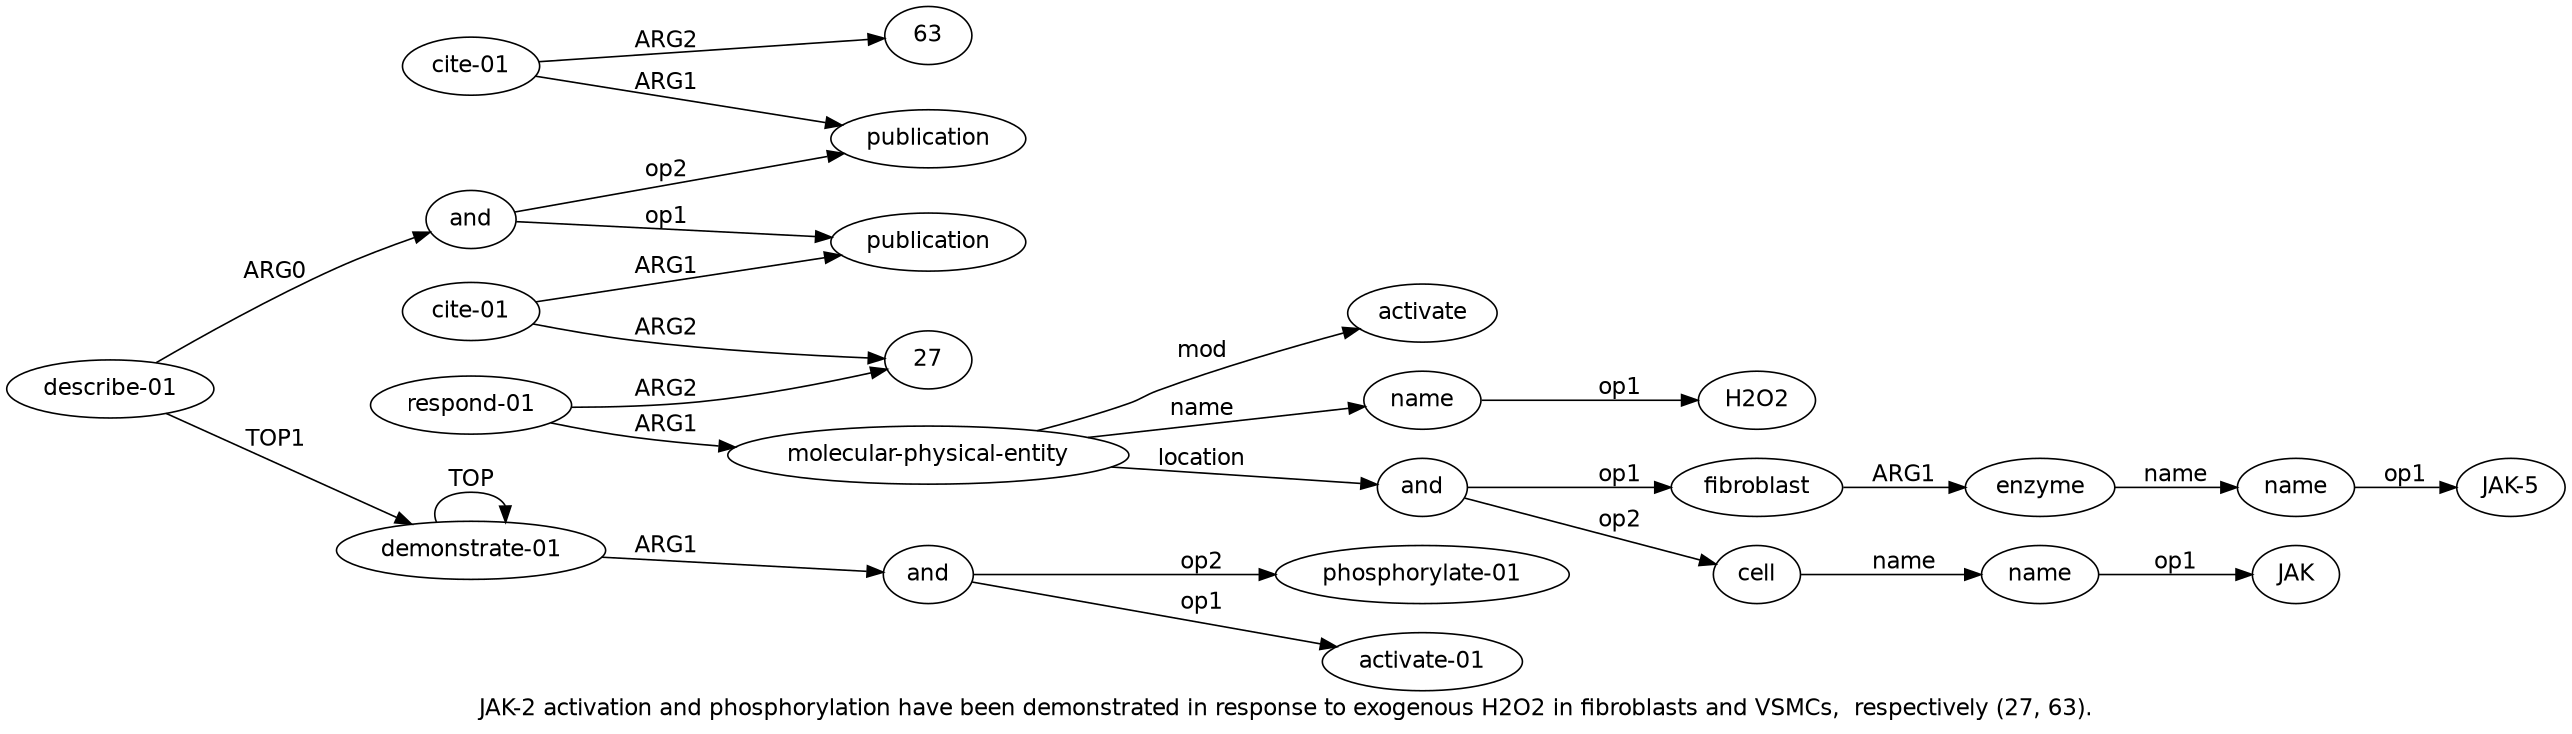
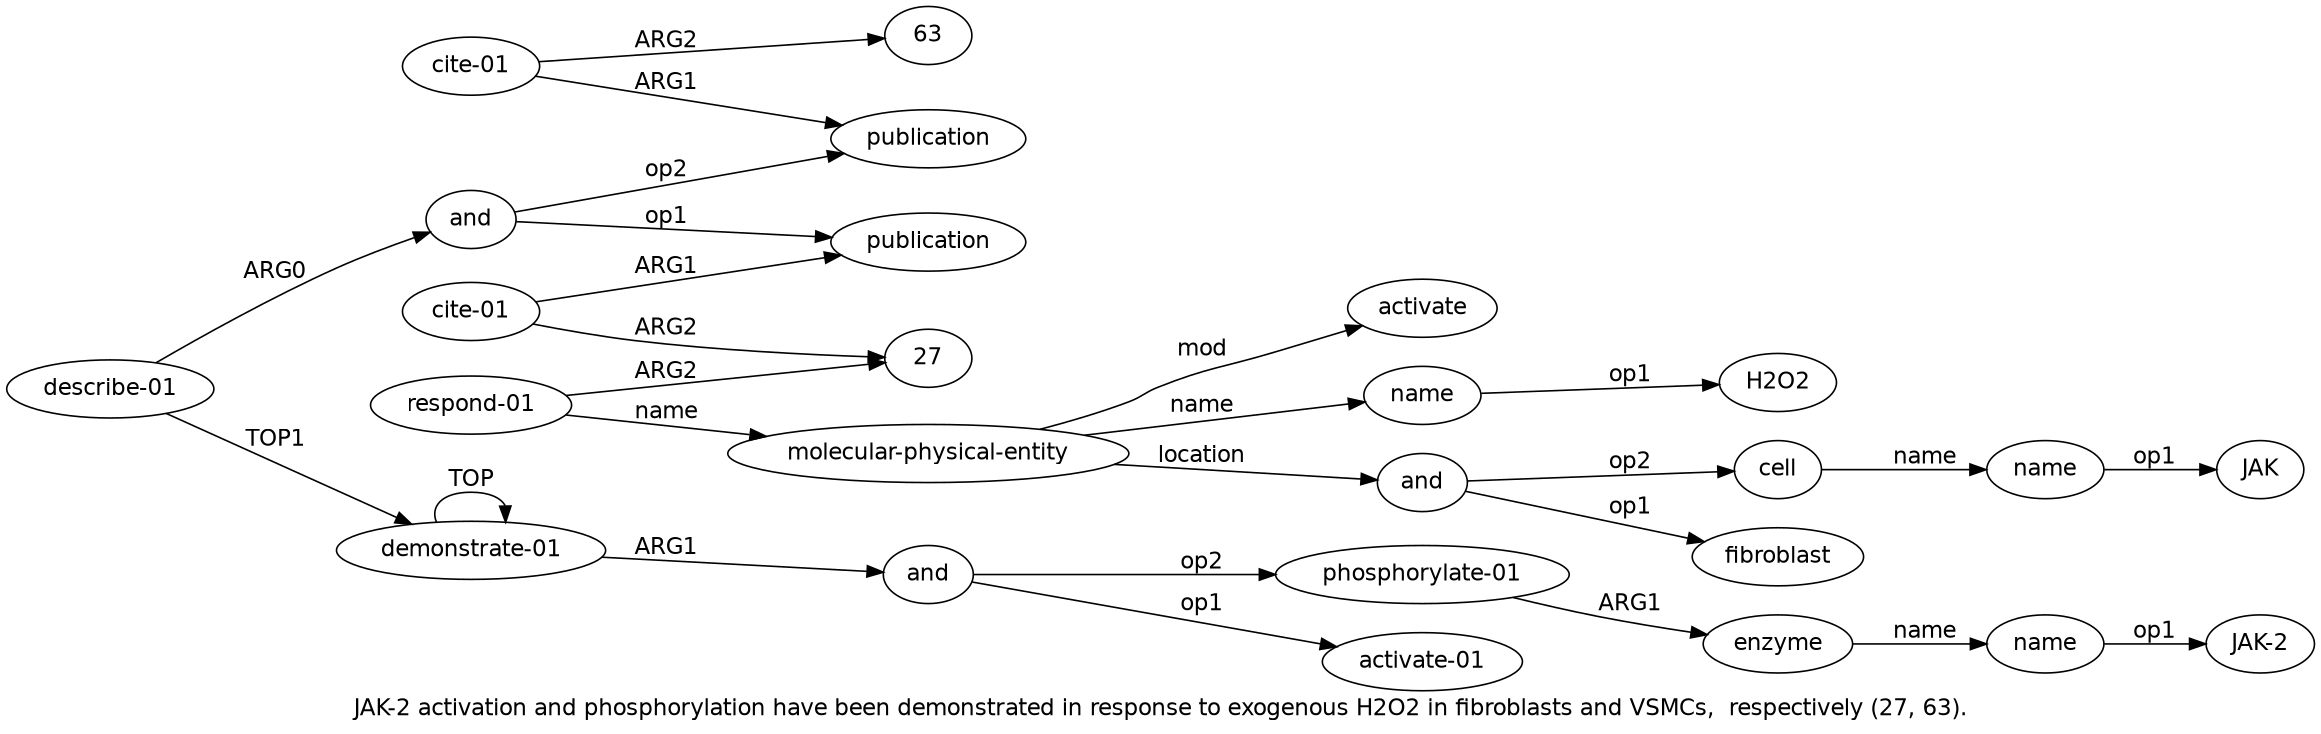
edge "respond-01" -> "molecular-physical-entity": label "ARG1" -> "name"
edge "fibroblast" -> "enzyme": now "phosphorylate-01" -> "enzyme"
node "JAK-5": label "JAK-5" -> "JAK-2"
